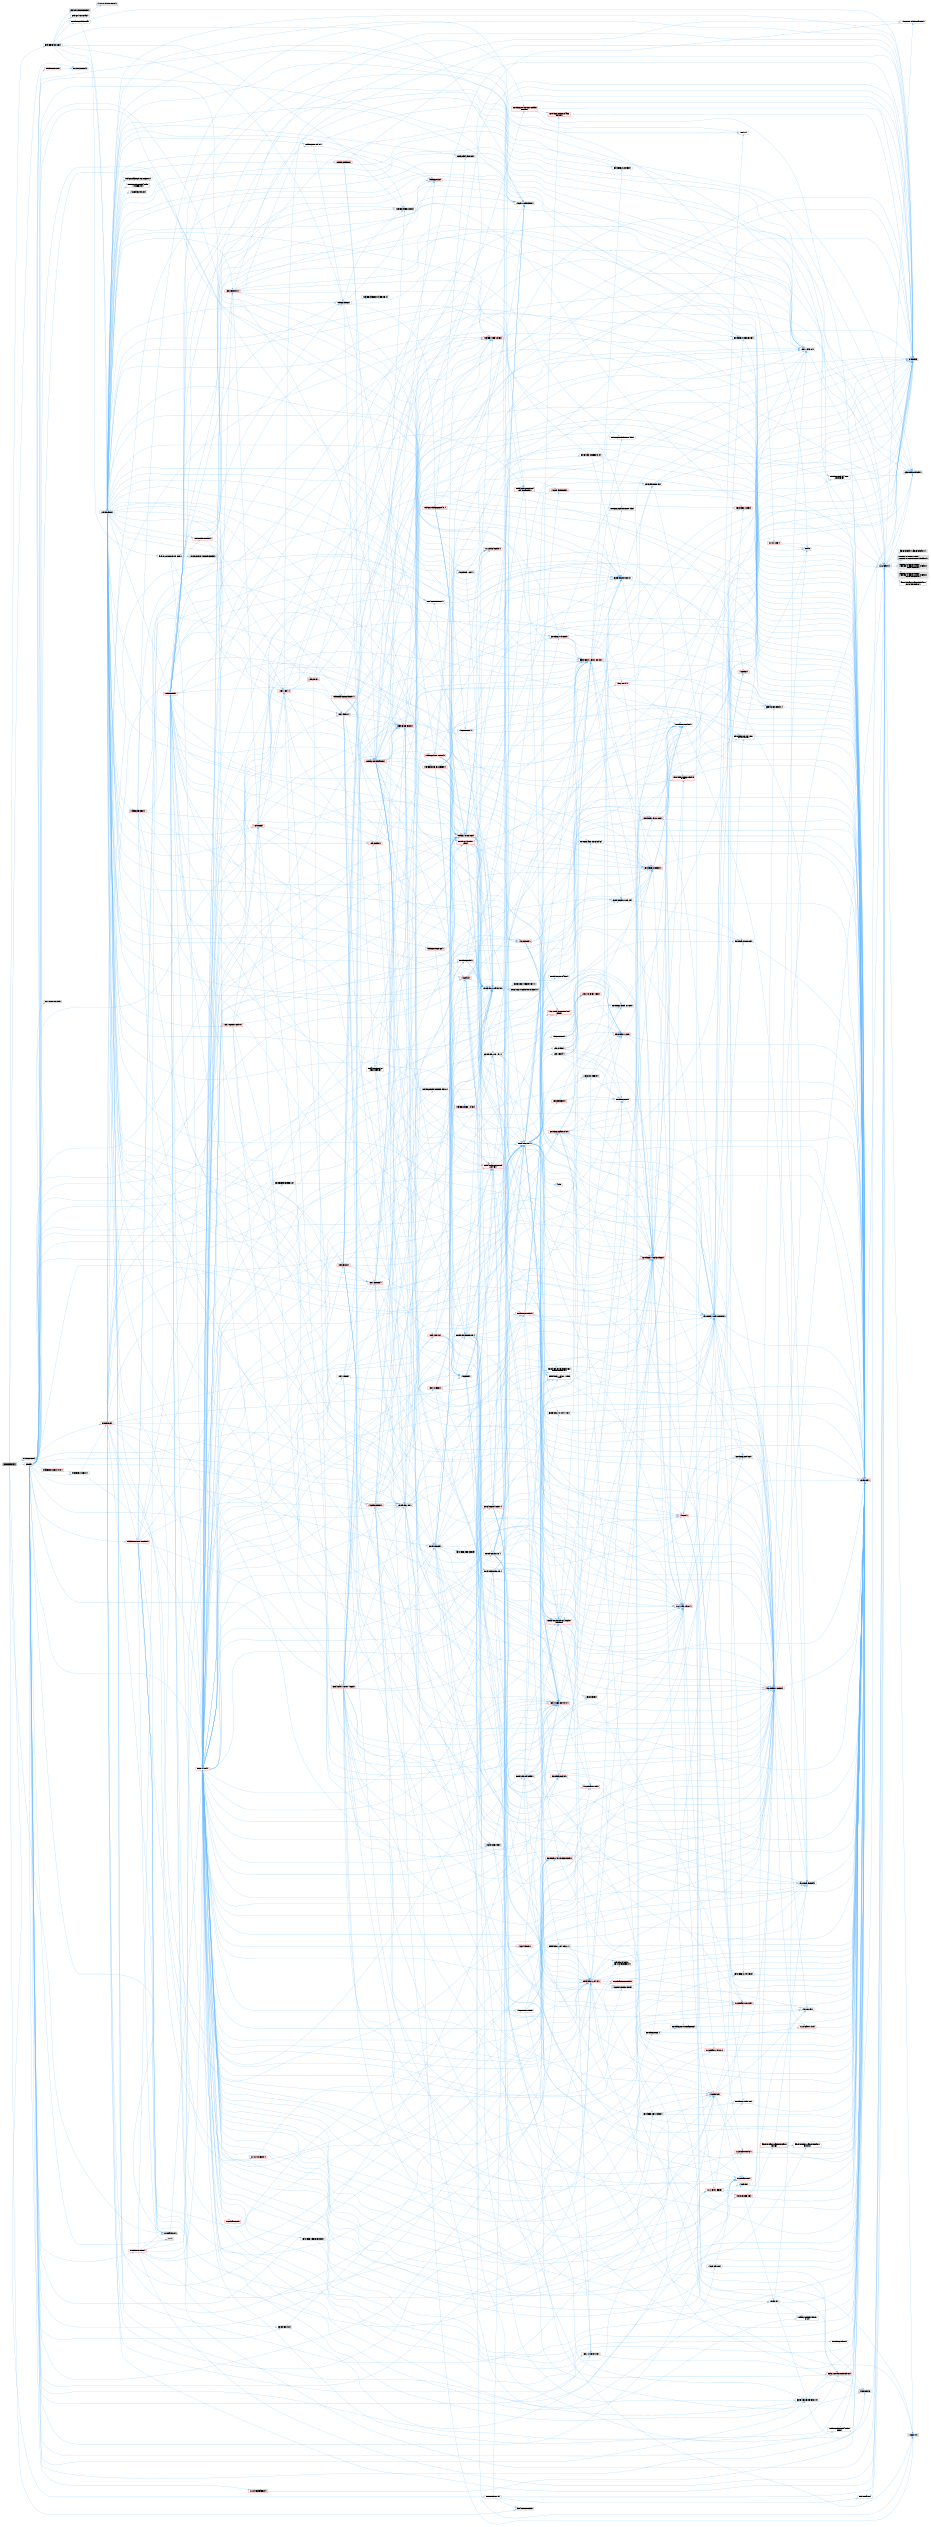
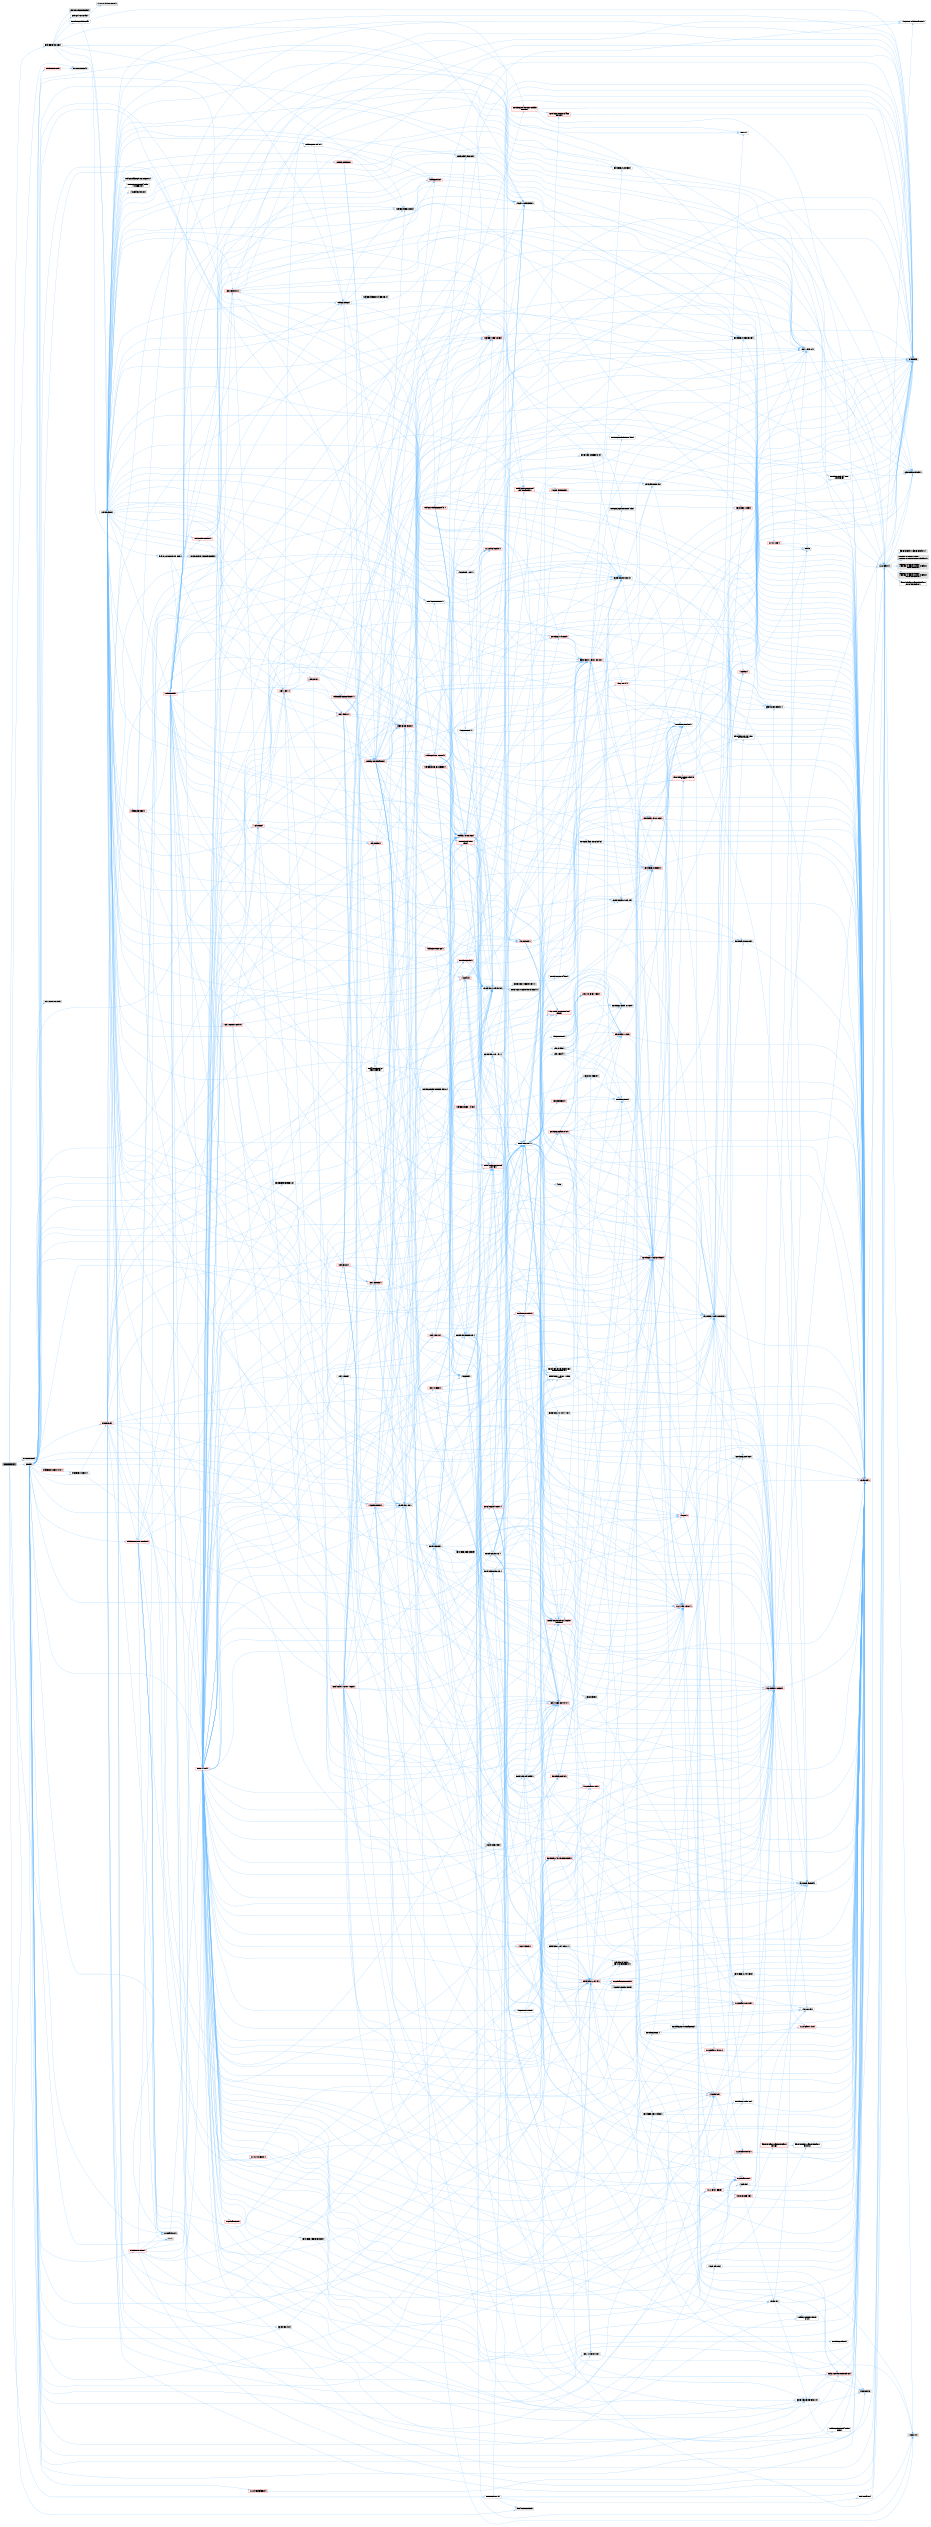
node "ContainerAllocation /Text.h": label "ContainerAllocation /Text.h" -> "Internationalization /Text.h"
